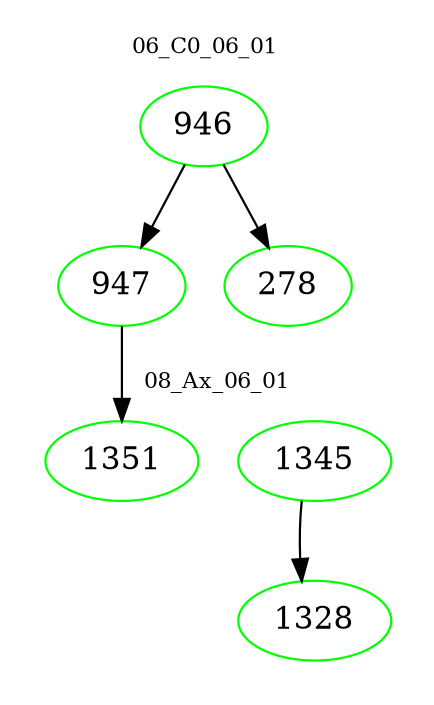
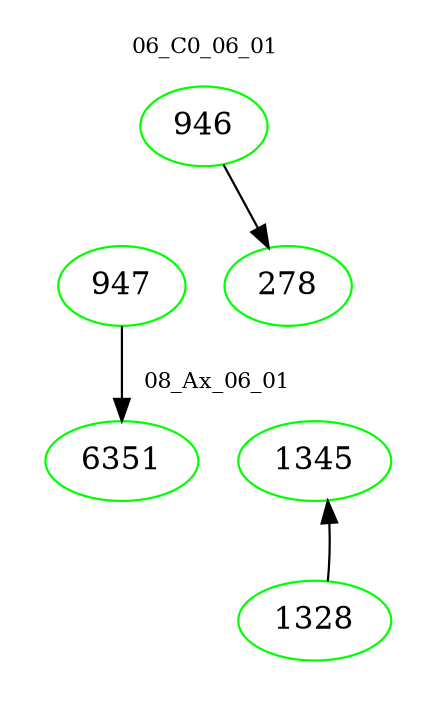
edge "946" -> "947": removed
node "1351": label "1351" -> "6351"
edge "1345" -> "1328": reversed
